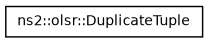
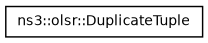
node "ns2::olsr::DuplicateTuple": label "ns2::olsr::DuplicateTuple" -> "ns3::olsr::DuplicateTuple"
